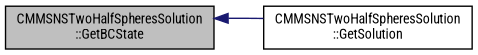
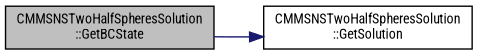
edge "CMMSNSTwoHalfSpheresSolution ::GetSolution" -> "CMMSNSTwoHalfSpheresSolution ::GetBCState": reversed
